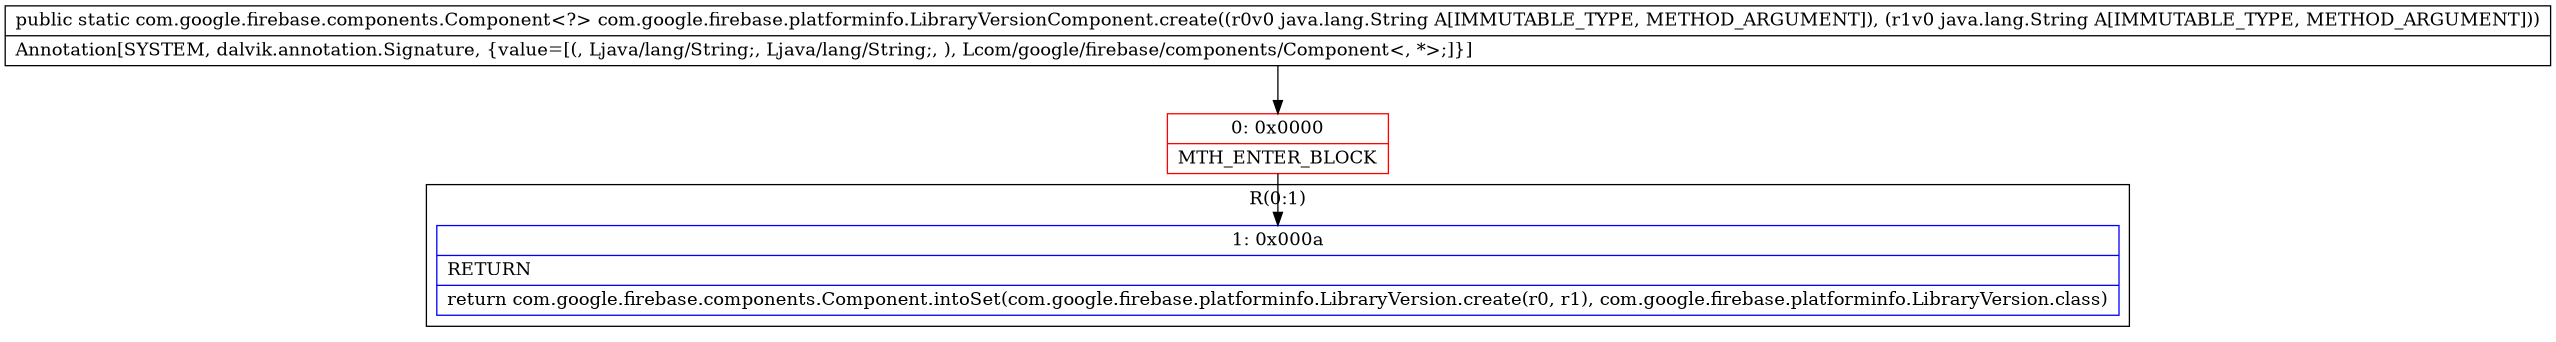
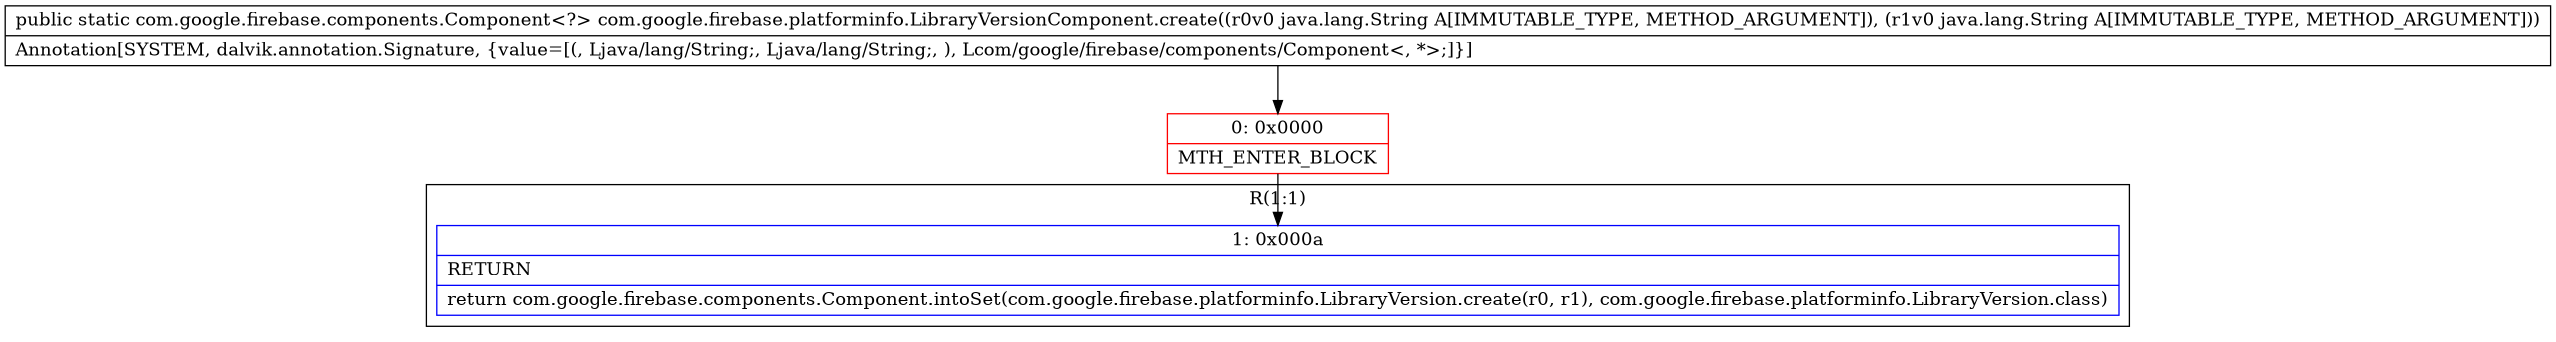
cluster "R(0:1)": label "R(0:1)" -> "R(1:1)"
